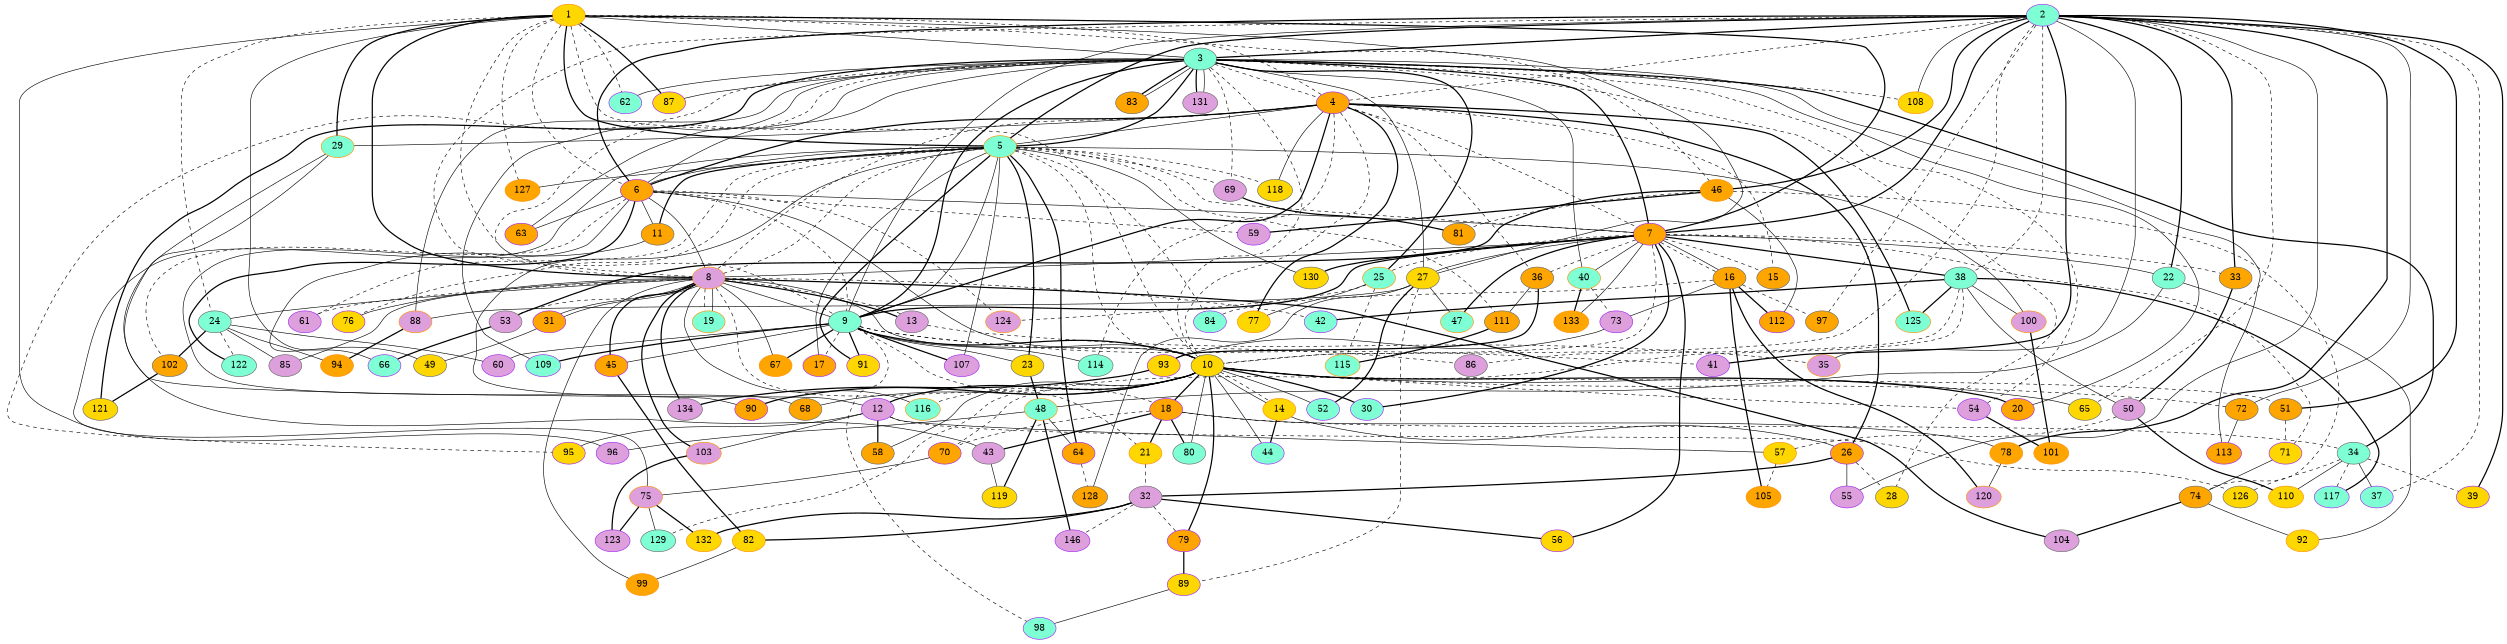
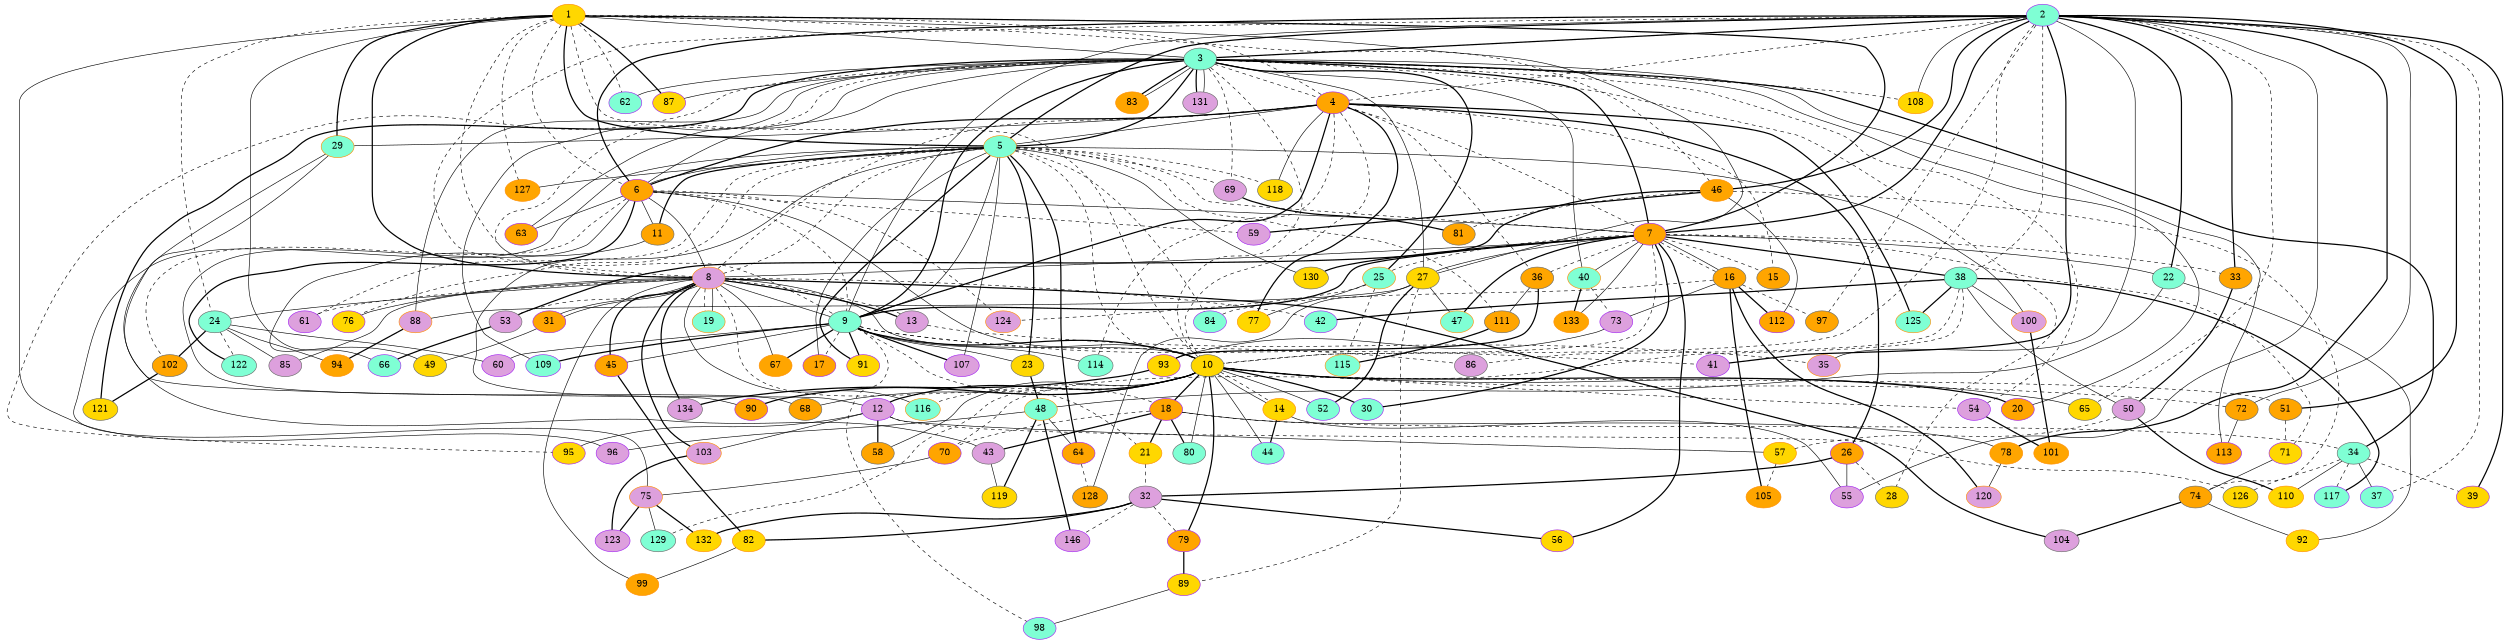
node "83": color gray40 -> darkorange
edge "14" -- "26": now "14" -- "55"
